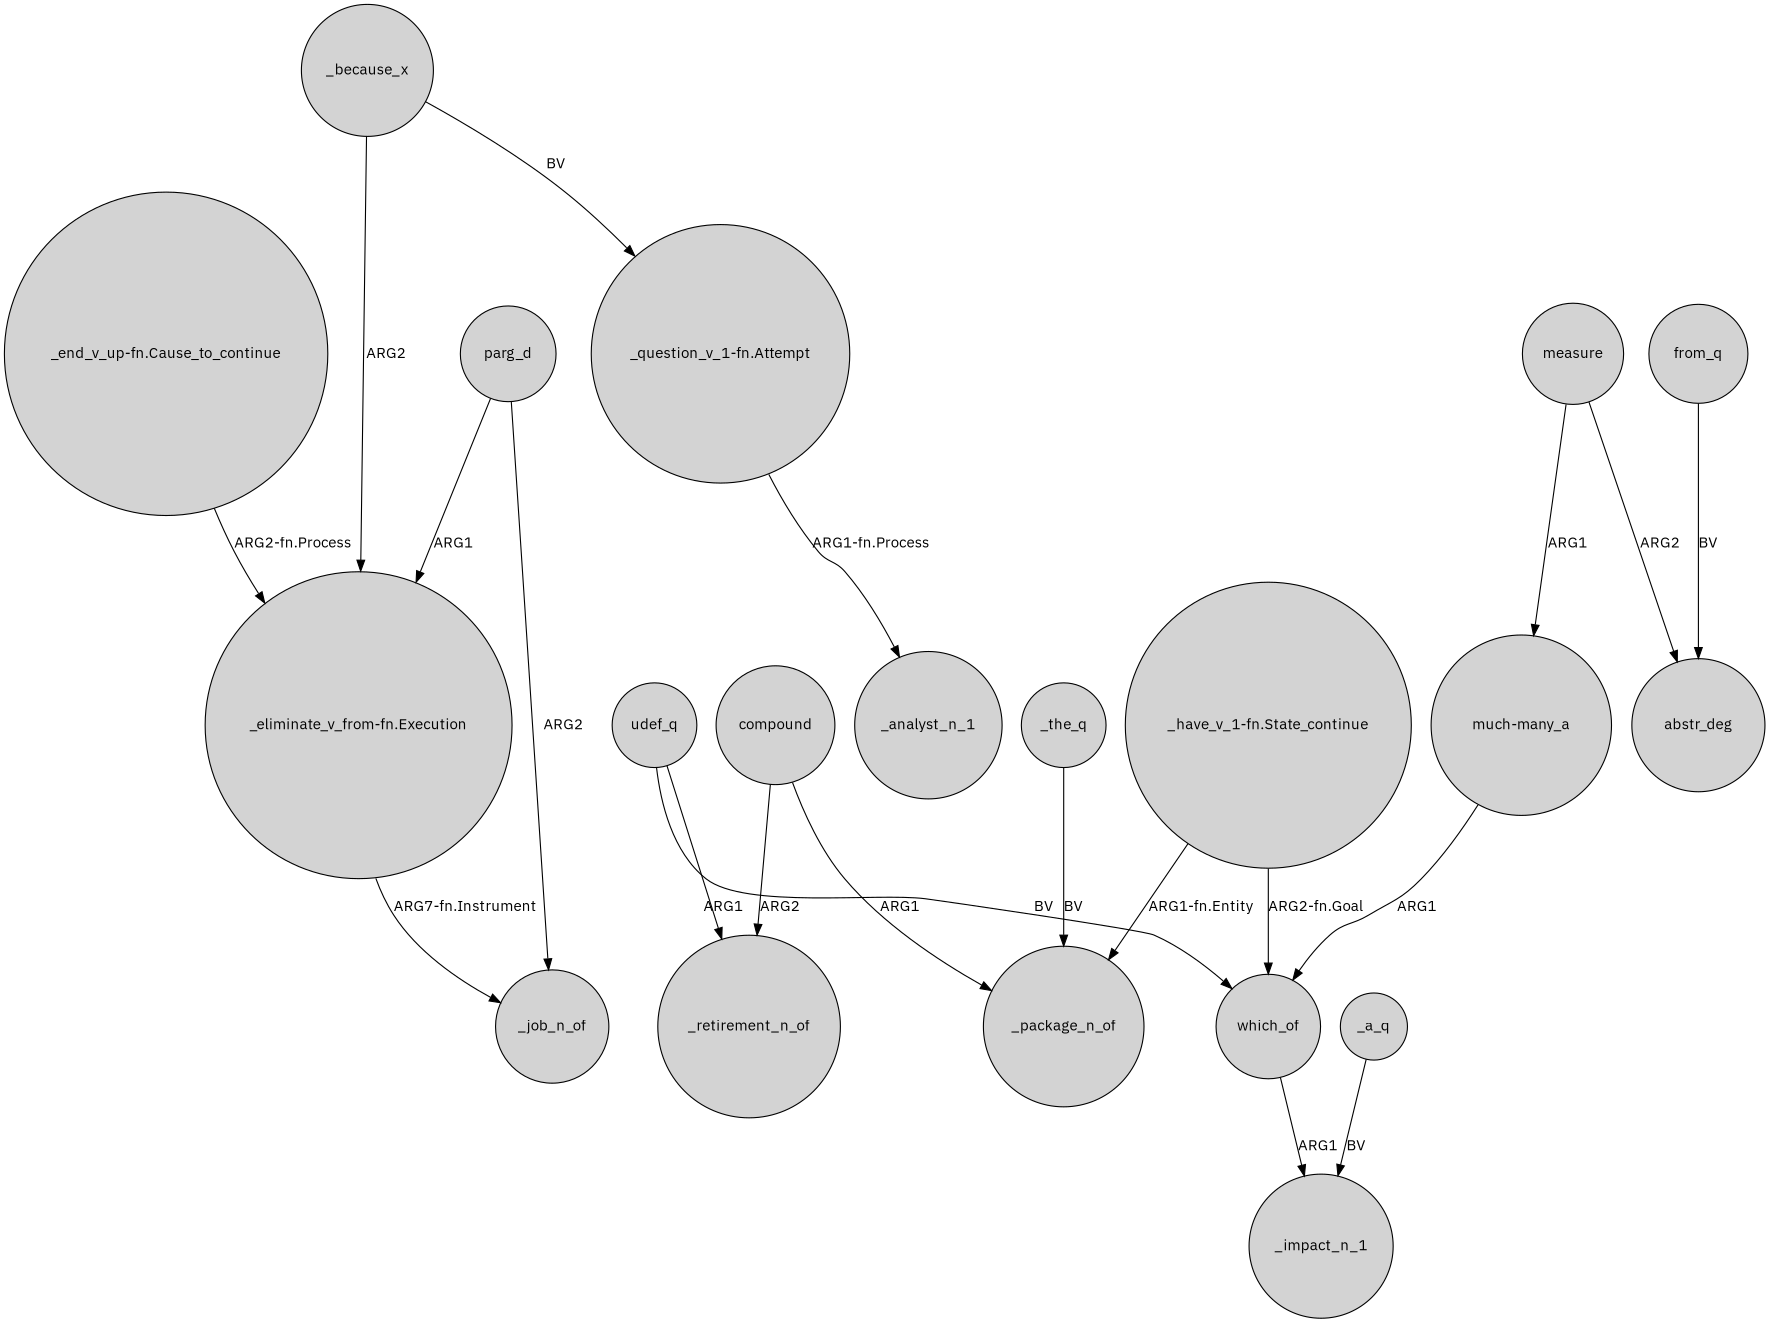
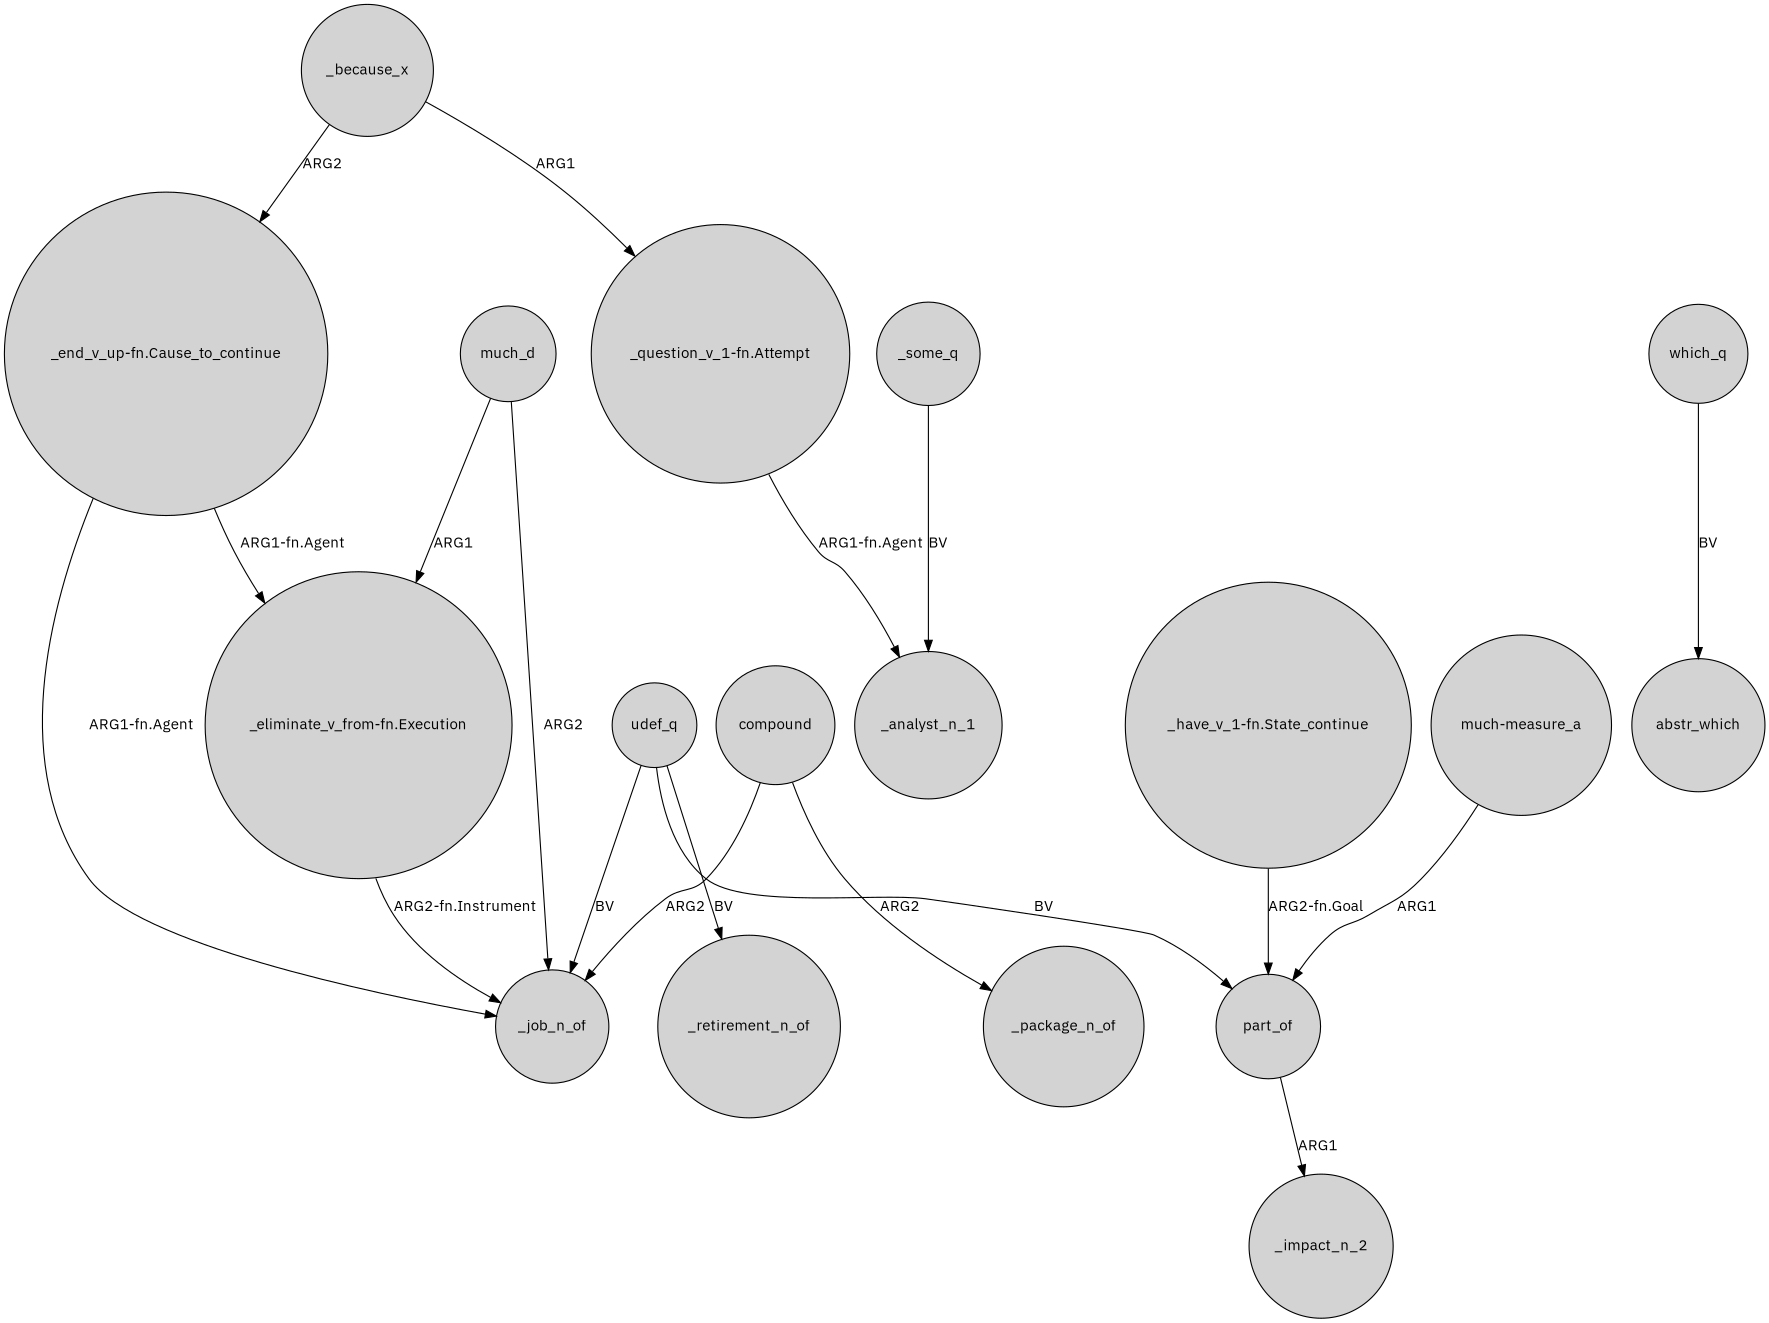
edge "_because_x" -> "_question_v_1-fn.Attempt": label "BV" -> "ARG1"
edge "_because_x" -> "_eliminate_v_from-fn.Execution": now "_because_x" -> "_end_v_up-fn.Cause_to_continue"
node "parg_d": label "parg_d" -> "much_d"
node "_some_q": added
node "measure": removed
node "from_q": label "from_q" -> "which_q"
edge "_end_v_up-fn.Cause_to_continue" -> "_eliminate_v_from-fn.Execution": label "ARG2-fn.Process" -> "ARG1-fn.Agent"
edge "_question_v_1-fn.Attempt" -> "_analyst_n_1": label "ARG1-fn.Process" -> "ARG1-fn.Agent"
node "_the_q": removed
node "much-many_a": label "much-many_a" -> "much-measure_a"
node "abstr_deg": label "abstr_deg" -> "abstr_which"
edge "compound" -> "_retirement_n_of": now "compound" -> "_job_n_of"
edge "udef_q" -> "_job_n_of": added, label "BV"
edge "_end_v_up-fn.Cause_to_continue" -> "_job_n_of": added, label "ARG1-fn.Agent"
edge "_have_v_1-fn.State_continue" -> "_package_n_of": removed, label "ARG1-fn.Entity"
edge "_eliminate_v_from-fn.Execution" -> "_job_n_of": label "ARG7-fn.Instrument" -> "ARG2-fn.Instrument"
edge "udef_q" -> "_retirement_n_of": label "ARG1" -> "BV"
edge "compound" -> "_package_n_of": label "ARG1" -> "ARG2"
node "which_of": label "which_of" -> "part_of"
node "_a_q": removed
node "_impact_n_1": label "_impact_n_1" -> "_impact_n_2"
